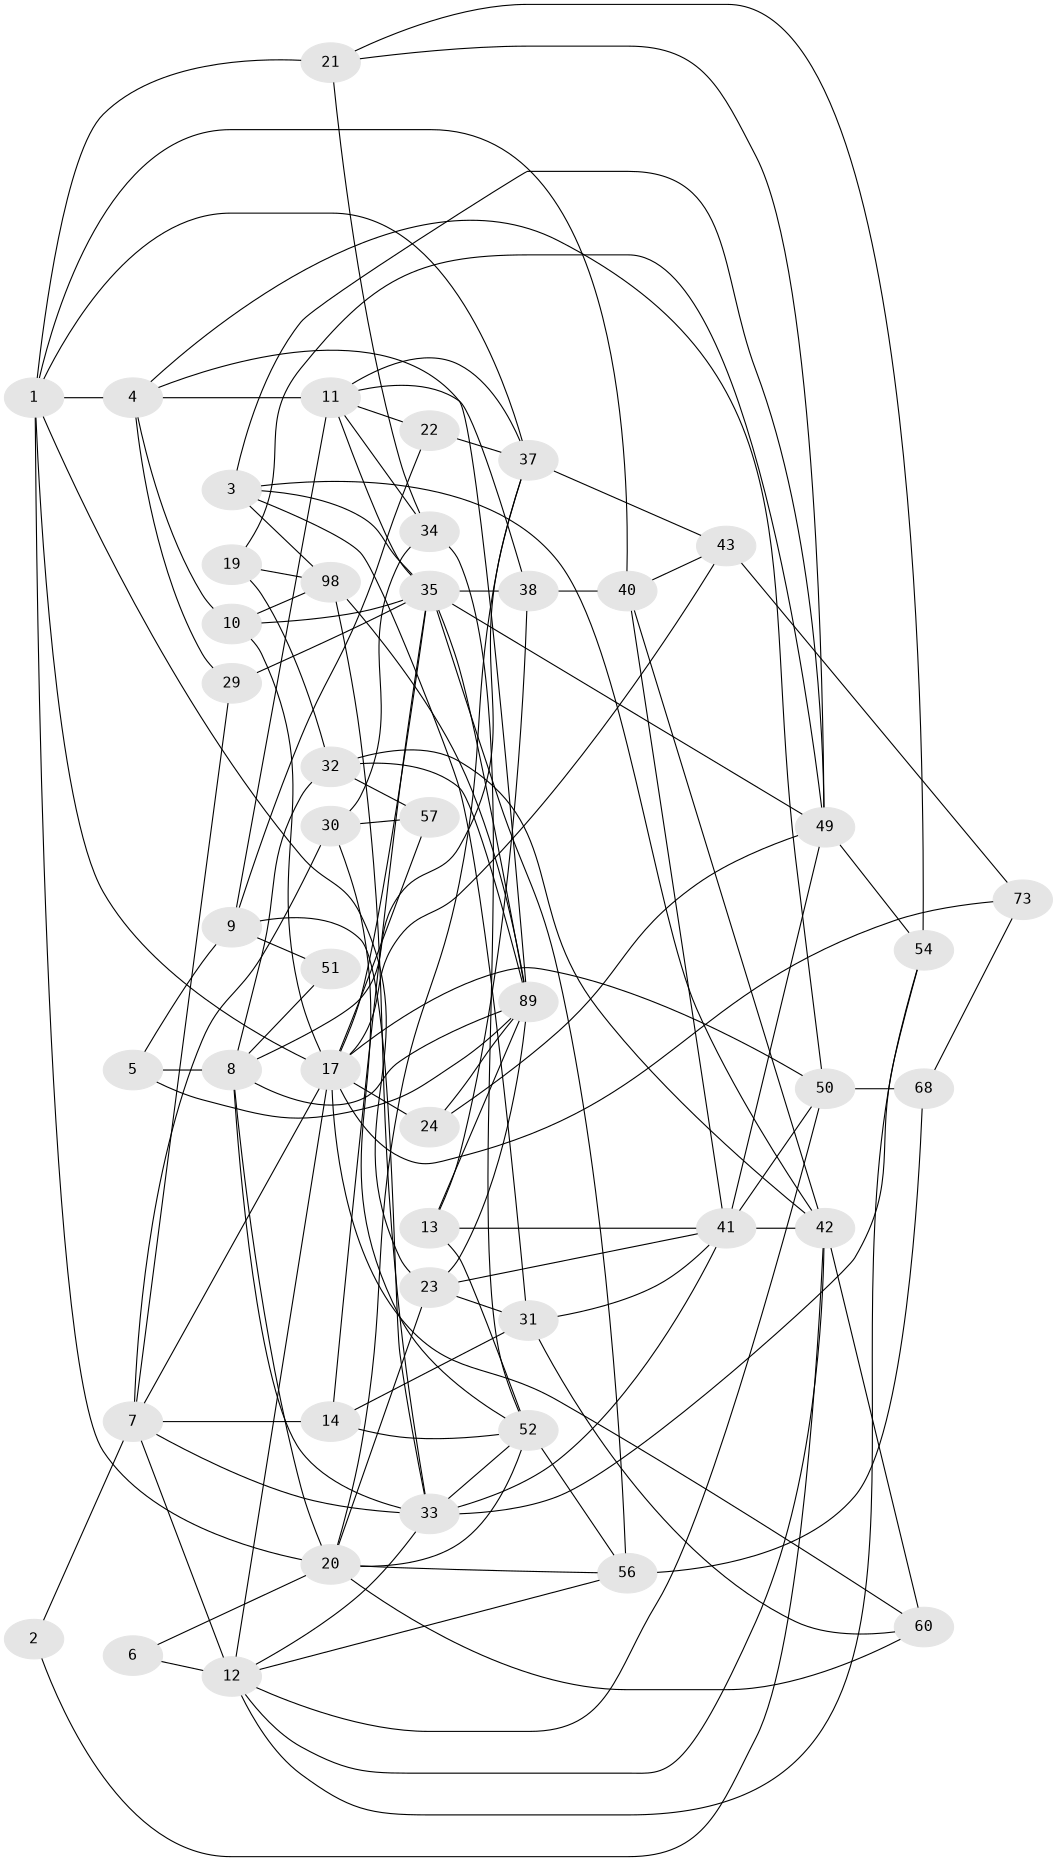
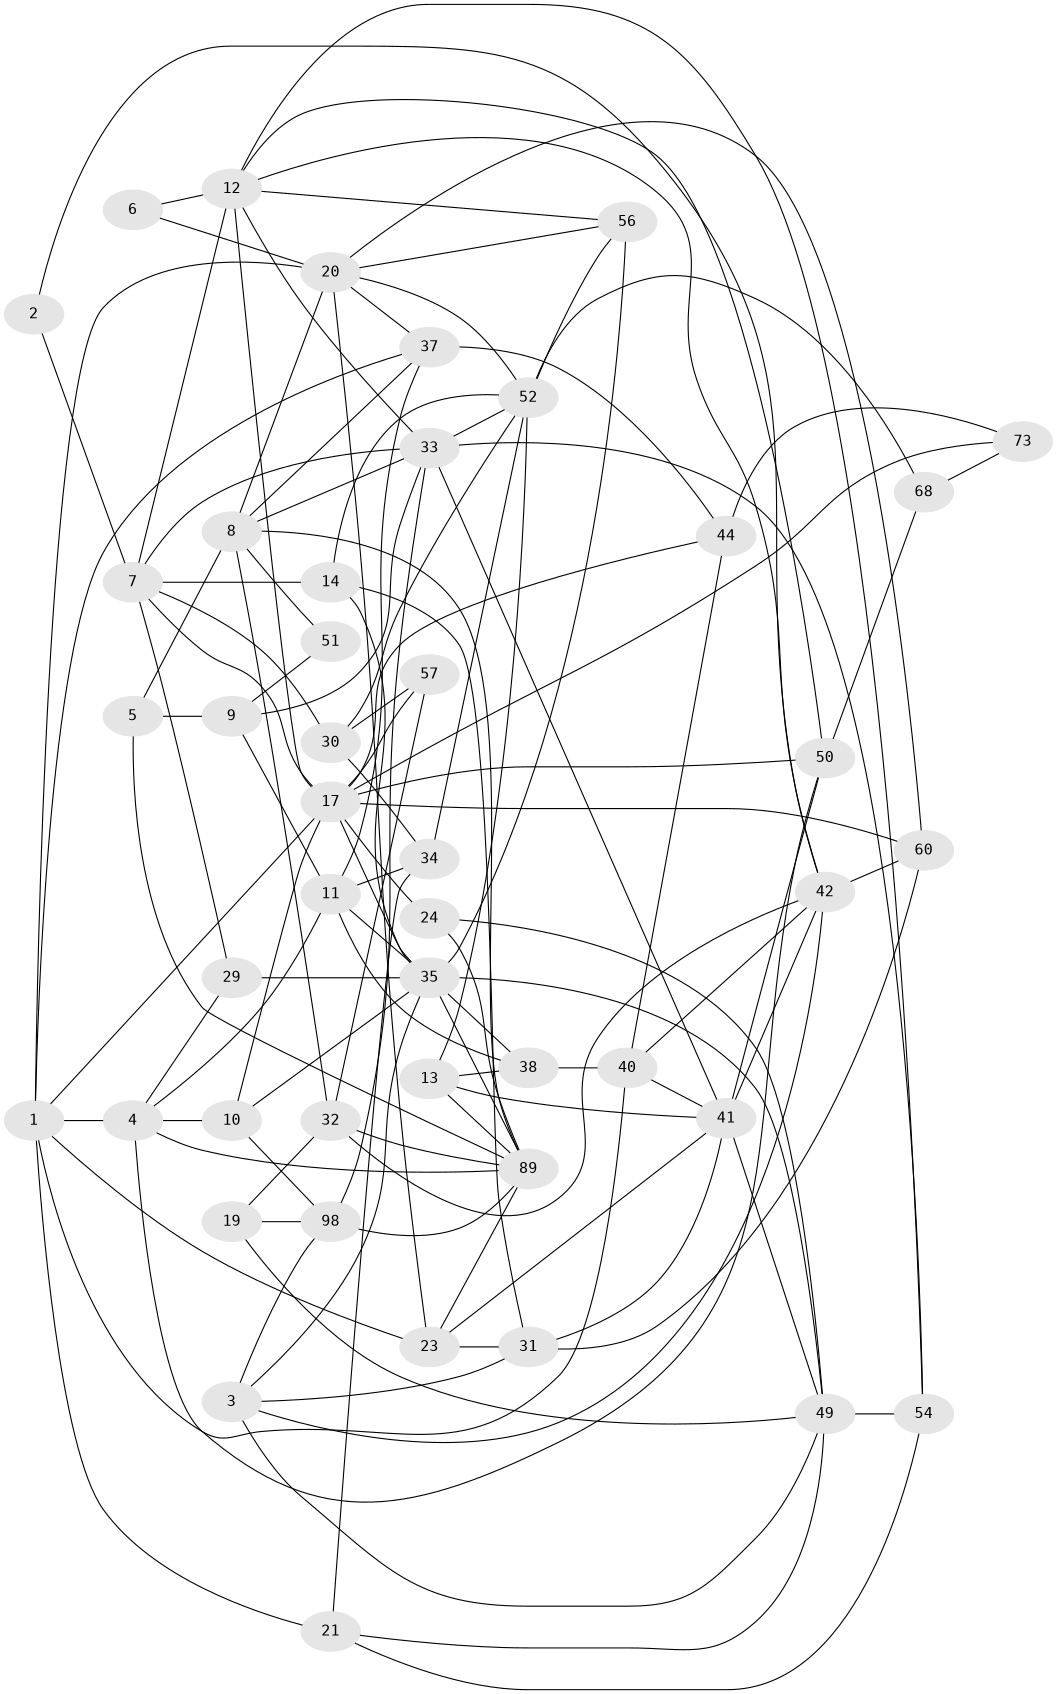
node "22": removed
node "43": label "43" -> "44"
edge "68" -- "56": now "68" -- "52"
